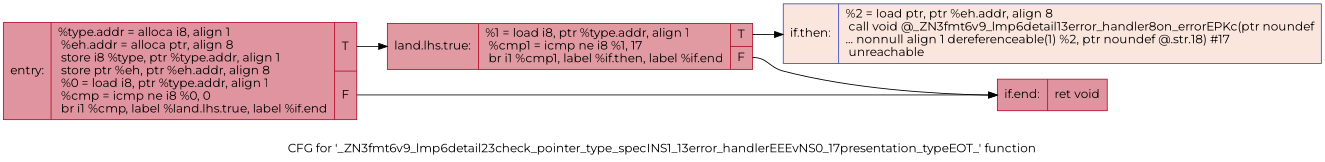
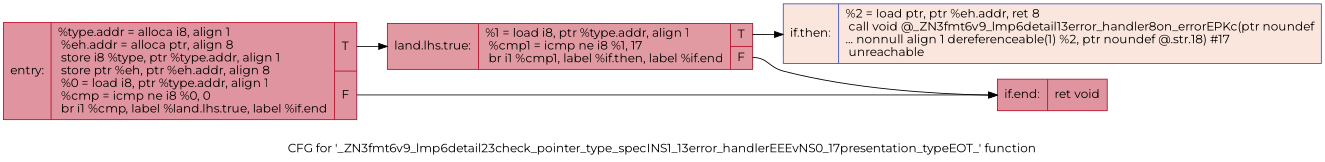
node "if.then:": text "%2 = load ptr, ptr %eh.addr, align 8" -> "%2 = load ptr, ptr %eh.addr, ret 8"
